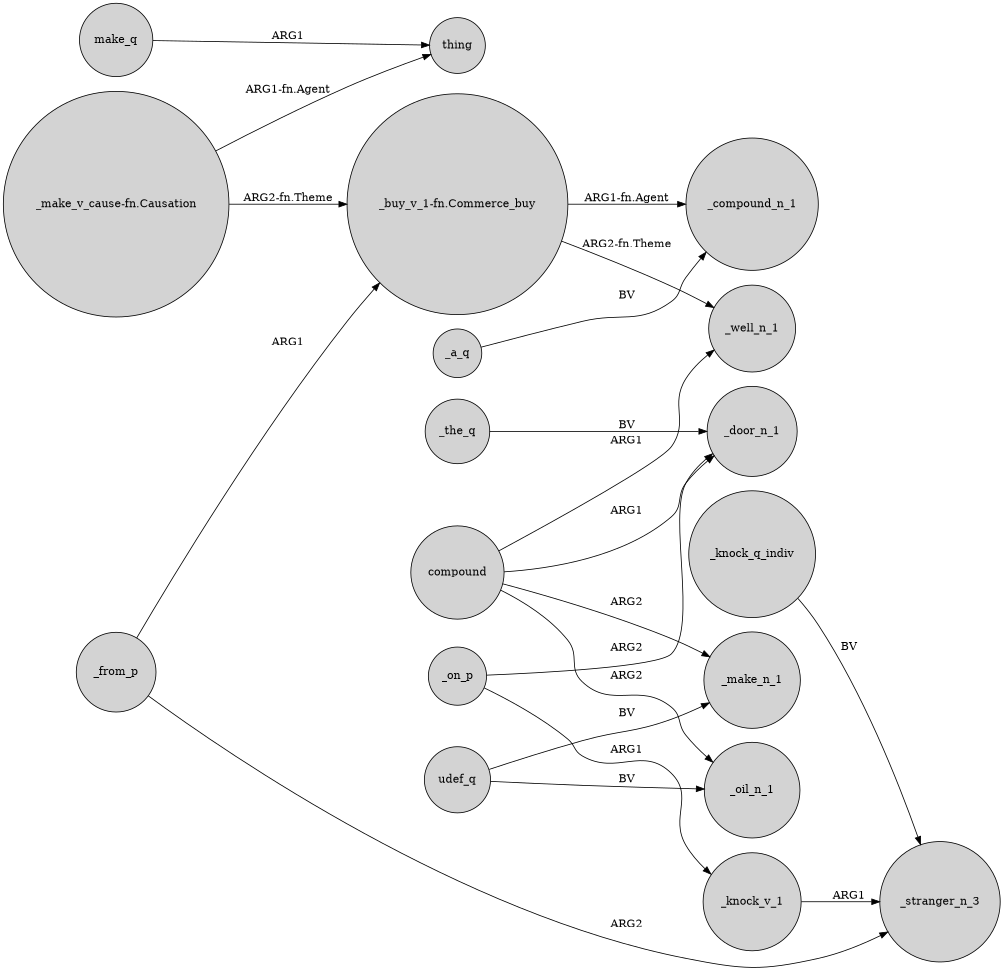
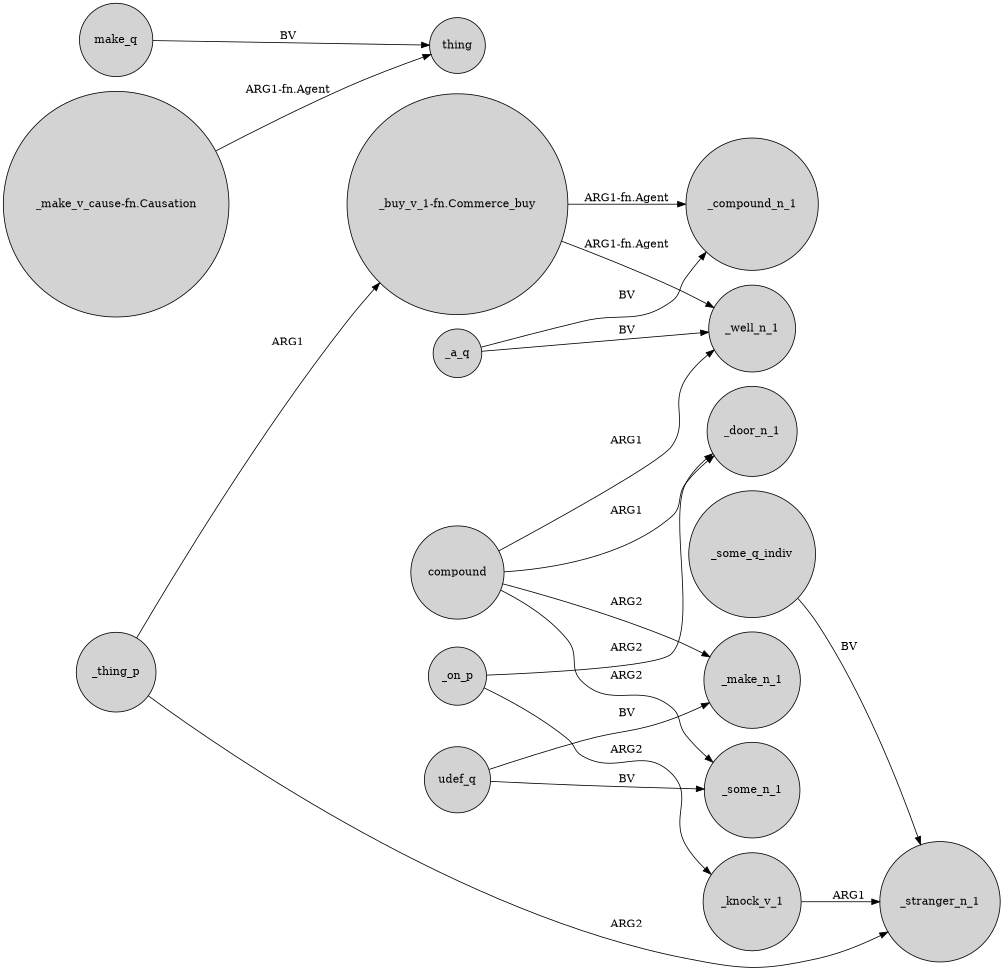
edge "make_q" -> "thing": label "ARG1" -> "BV"
edge "_make_v_cause-fn.Causation" -> "_buy_v_1-fn.Commerce_buy": removed, label "ARG2-fn.Theme"
edge "_buy_v_1-fn.Commerce_buy" -> "_well_n_1": label "ARG2-fn.Theme" -> "ARG1-fn.Agent"
edge "_a_q" -> "_well_n_1": added, label "BV"
node "_the_q": removed
node "_knock_q_indiv": label "_knock_q_indiv" -> "_some_q_indiv"
node "_from_p": label "_from_p" -> "_thing_p"
edge "_on_p" -> "_knock_v_1": label "ARG1" -> "ARG2"
node "_oil_n_1": label "_oil_n_1" -> "_some_n_1"
node "_stranger_n_3": label "_stranger_n_3" -> "_stranger_n_1"
